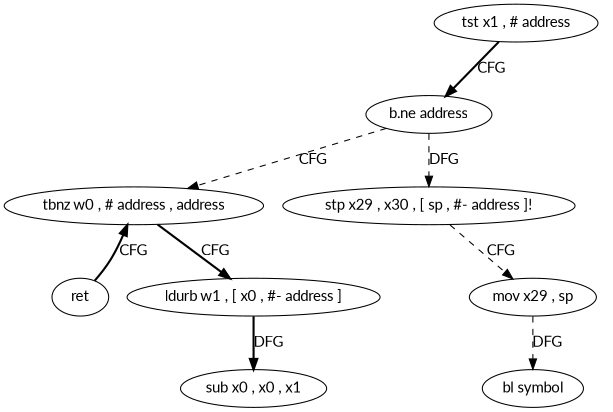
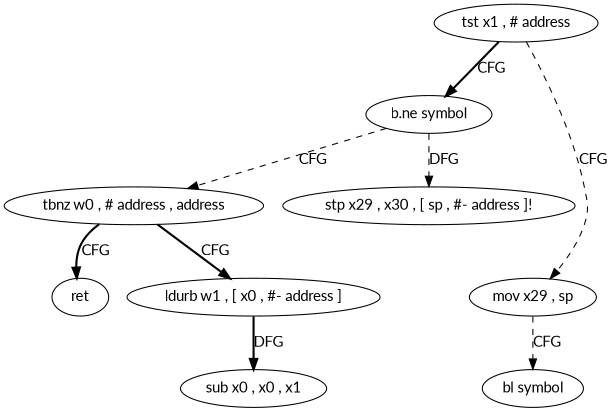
node "b.ne address": label "b.ne address" -> "b.ne symbol"
edge "stp x29 , x30 , [ sp , #- address ]!" -> "mov x29 , sp": now "tst x1 , # address" -> "mov x29 , sp"
edge "ret" -> "tbnz w0 , # address , address": reversed
edge "mov x29 , sp" -> "bl symbol": label "DFG" -> "CFG"
